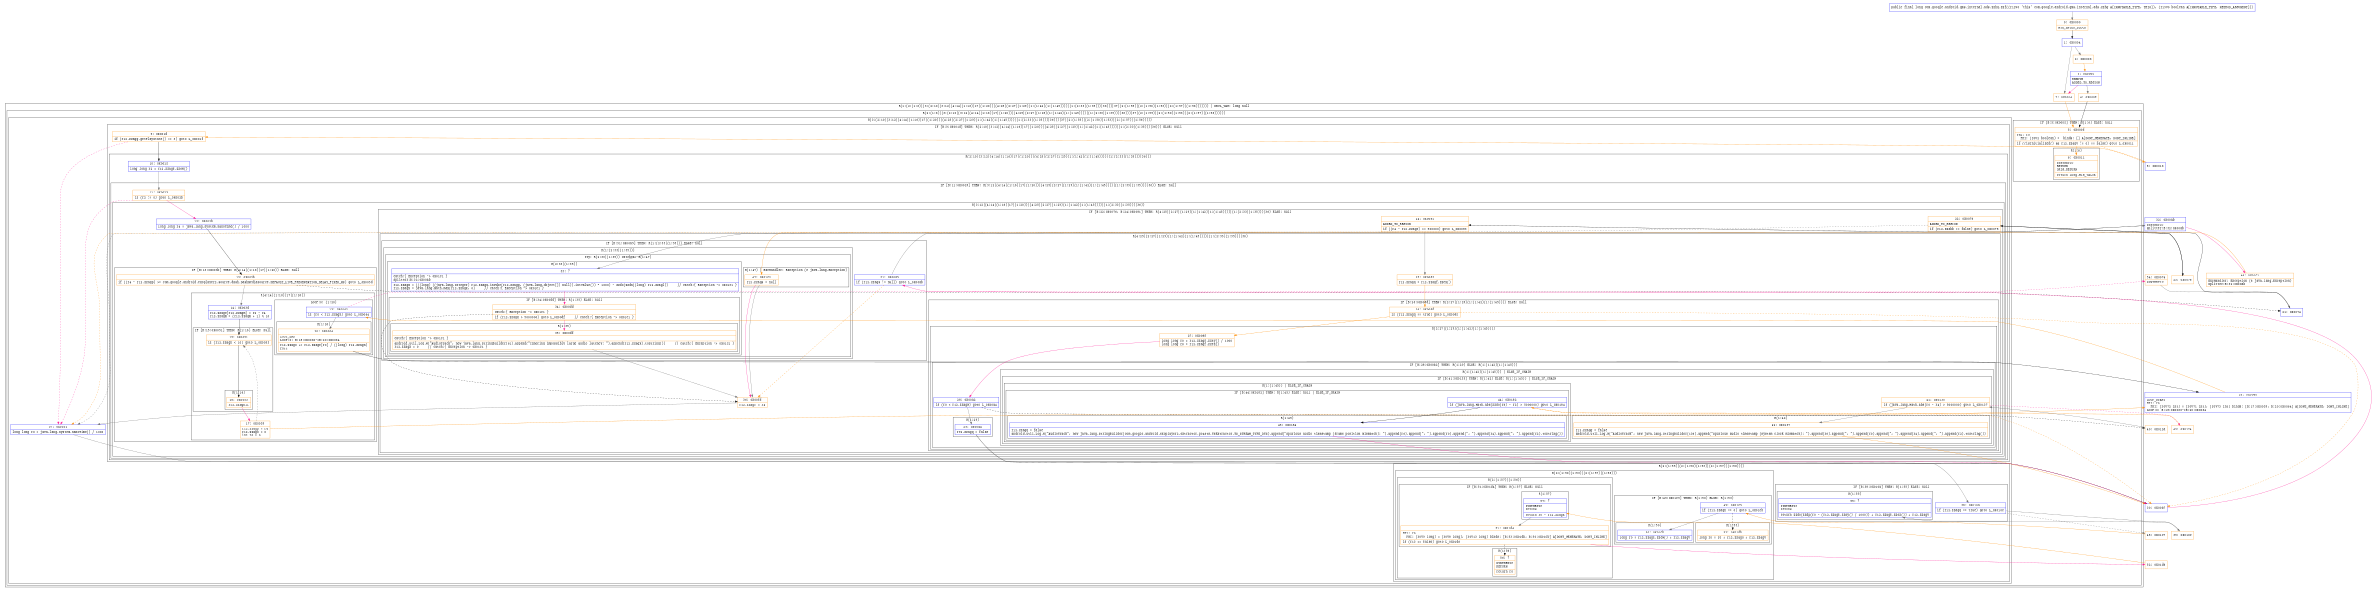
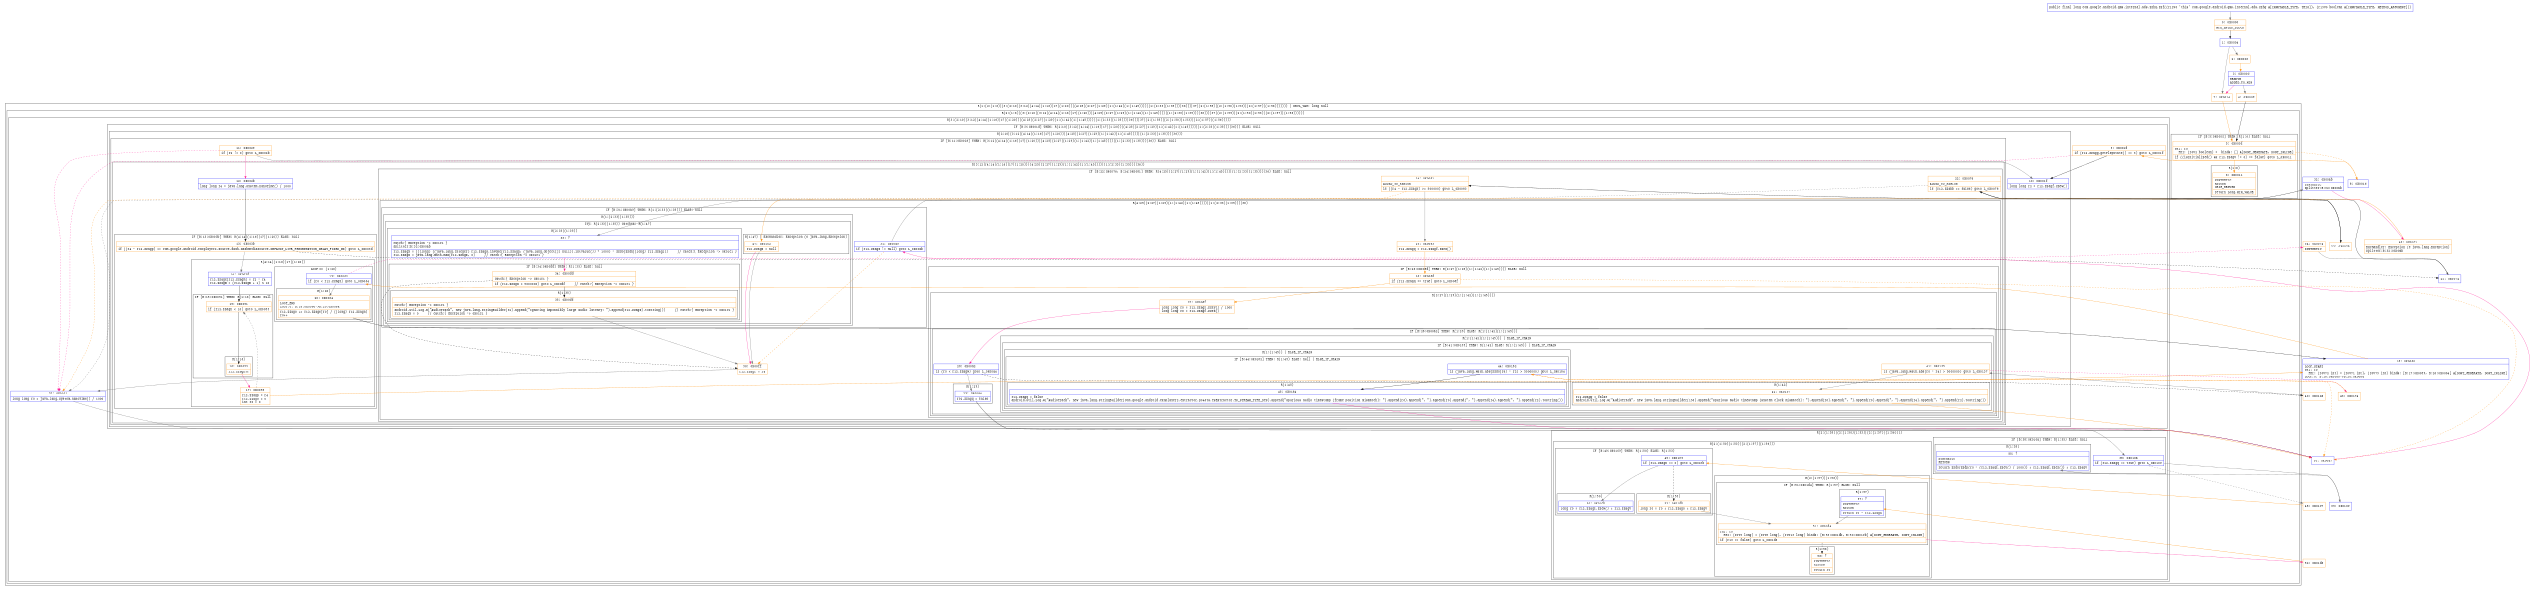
node "3: 0x000c": text "ADDED_TO_REGION" -> "ADDED_TO_MIN"
edge "10: 0x001f" -> "11: 0x0029": reversed
edge "34: 0x00dd" -> "35: 0x00df": color deeppink -> black
edge "53: 0x01db" -> "51: 0x01d4": added
node "39: 0x010c": color darkorange -> blue
